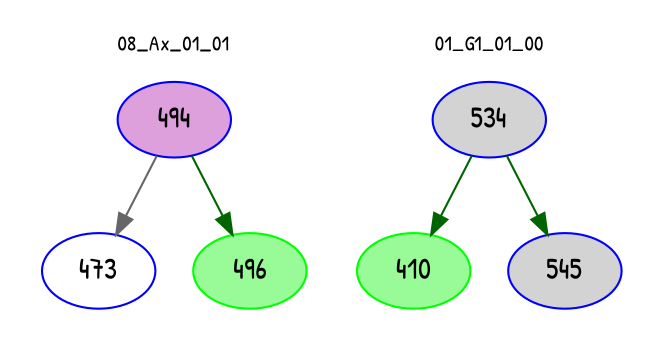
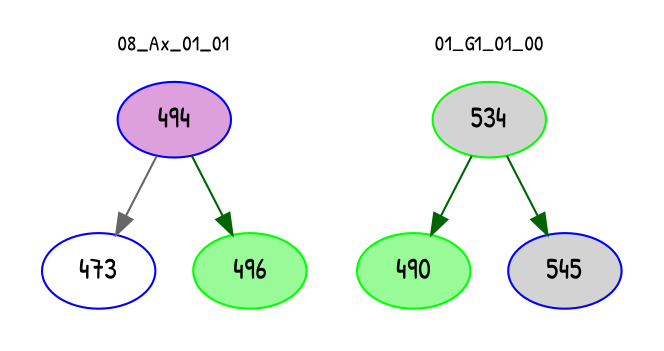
node "534": color blue -> green
node "410": label "410" -> "490"
